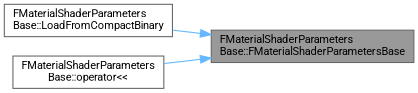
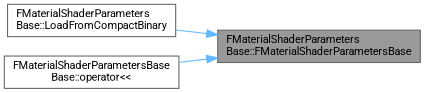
node "FMaterialShaderParameters Base::operator<<": label "FMaterialShaderParameters Base::operator<<" -> "FMaterialShaderParametersBase Base::operator<<"
